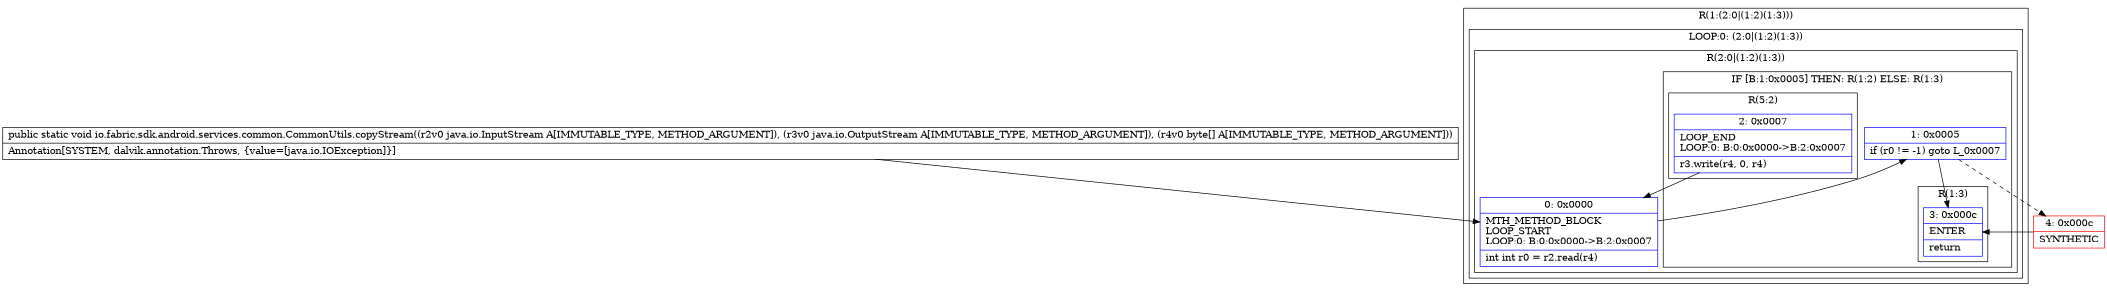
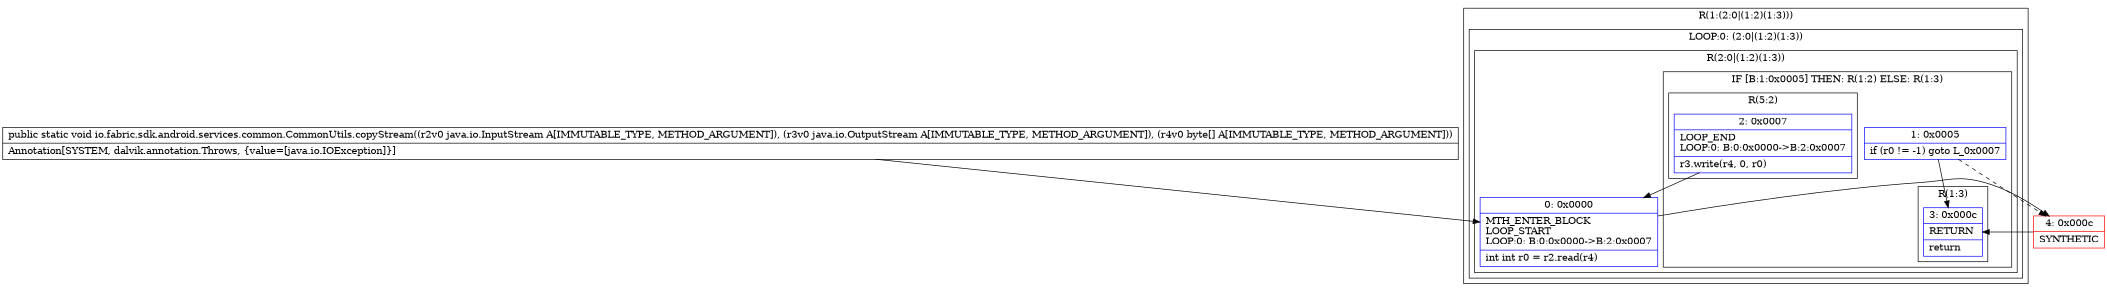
node "2: 0x0007": text "r3.write(r4, 0, r4)" -> "r3.write(r4, 0, r0)"
edge "0: 0x0000" -> "1: 0x0005": now "0: 0x0000" -> "4: 0x000c"
node "0: 0x0000": text "MTH_METHOD_BLOCK" -> "MTH_ENTER_BLOCK"
node "3: 0x000c": text "ENTER" -> "RETURN"
